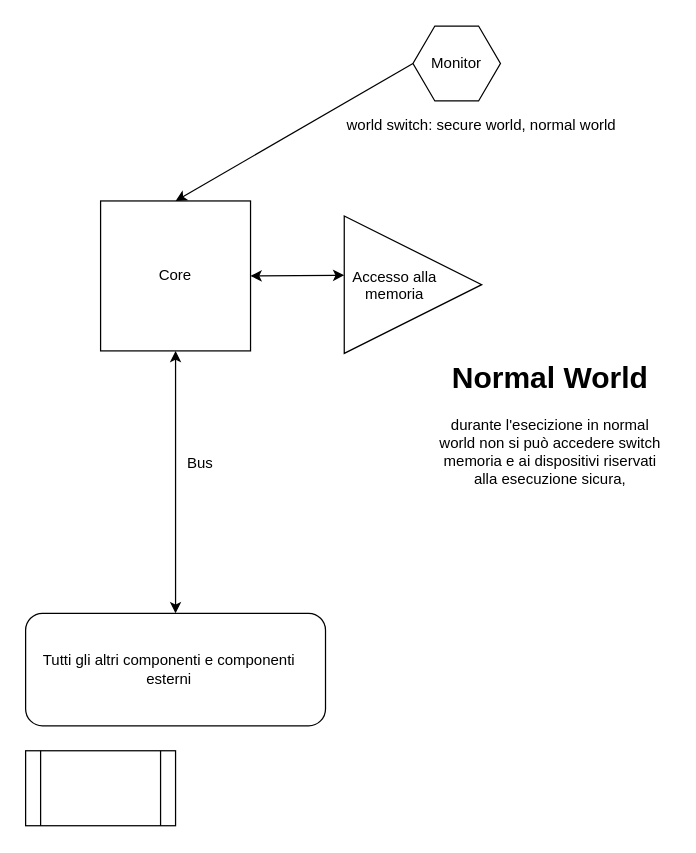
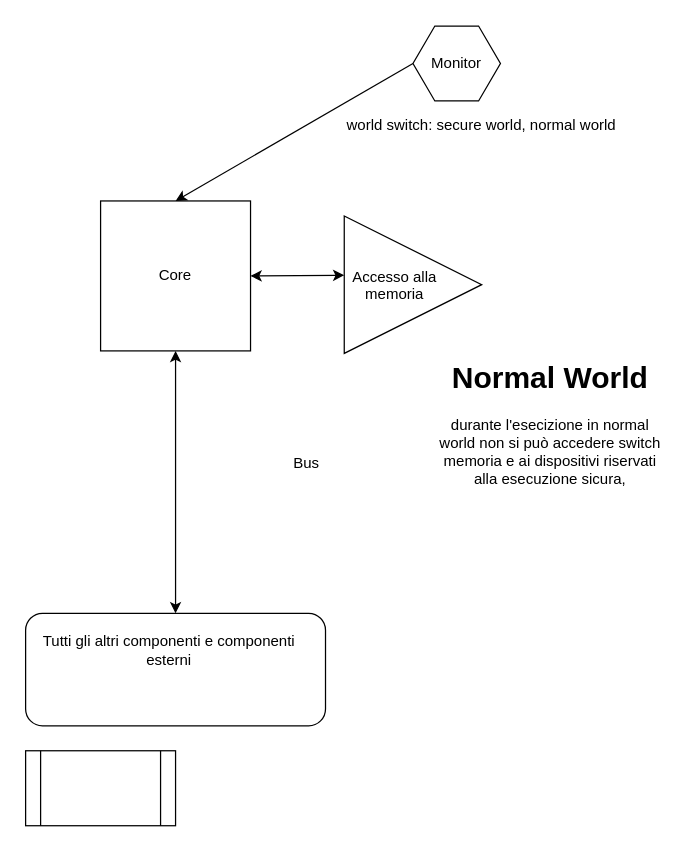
node "Bus": moved (201, 463) -> (307, 463)
node "Tutti gli altri componenti e componenti esterni": moved (169, 669) -> (169, 651)
